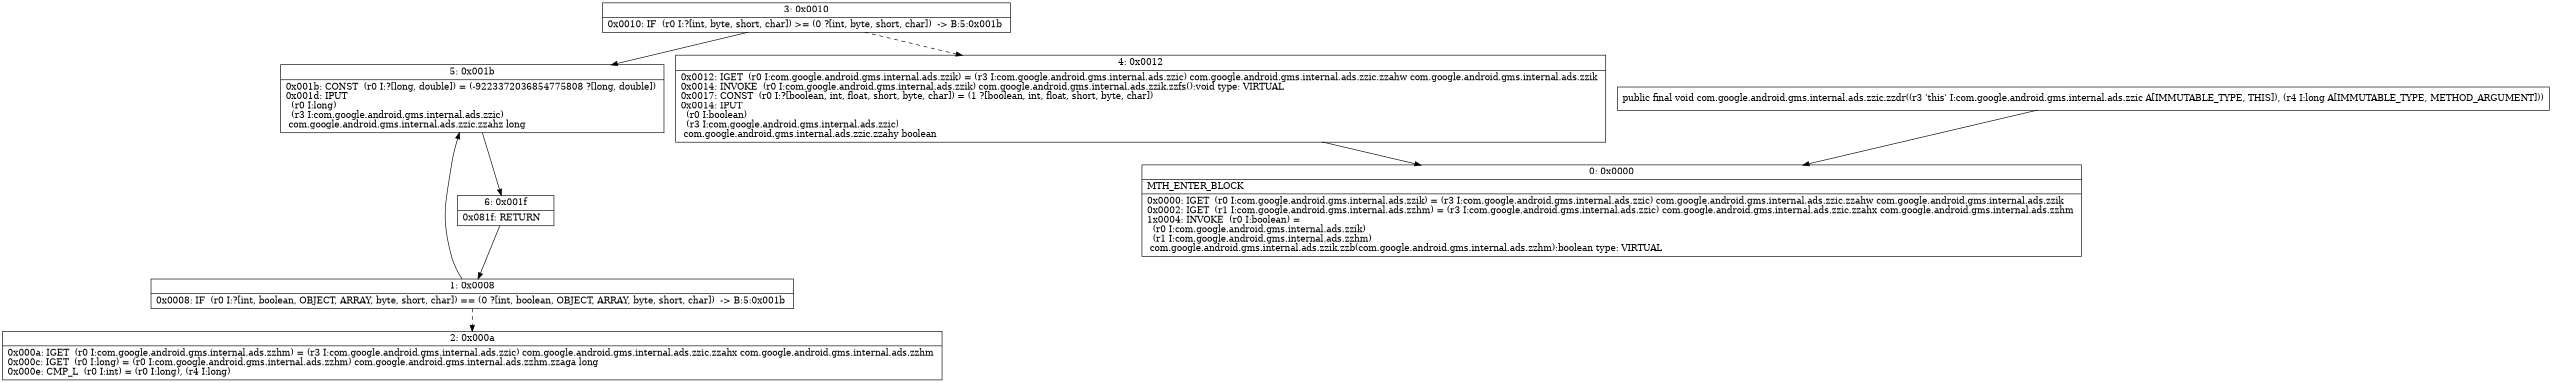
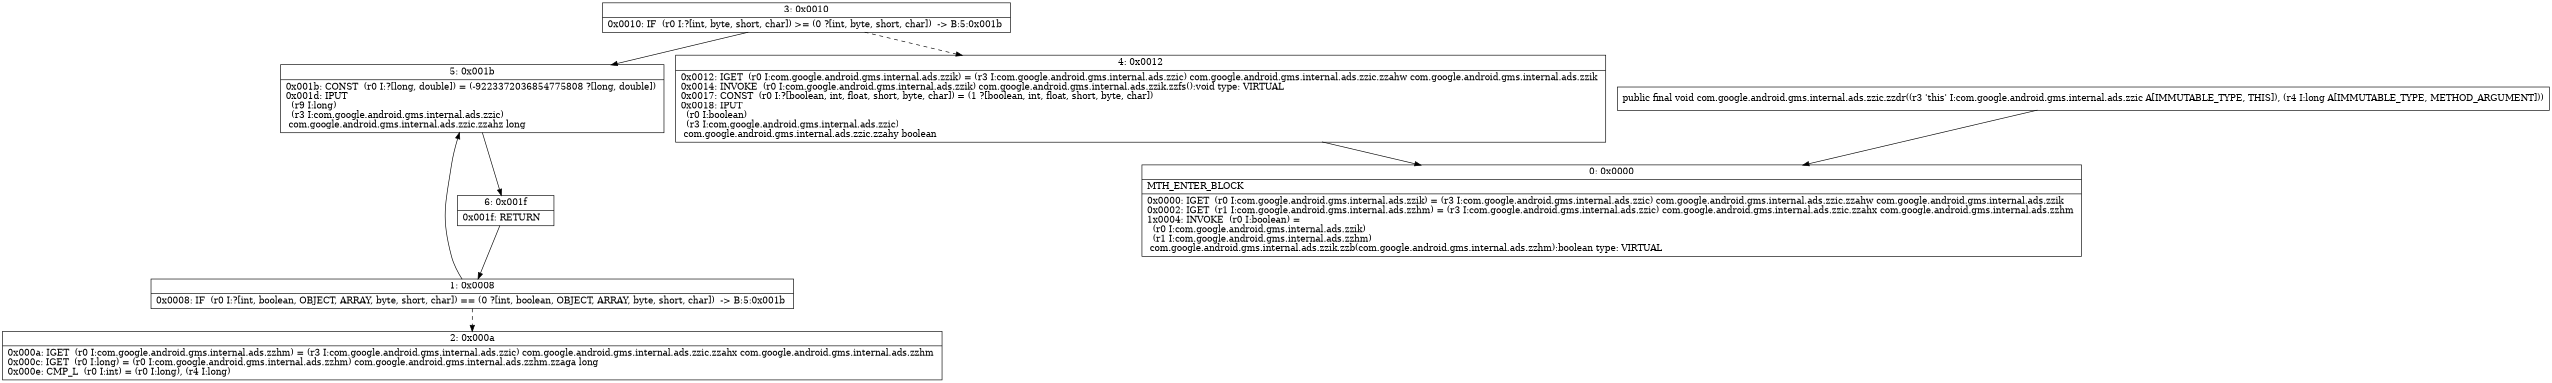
node "5: 0x001b": text "(r0 I:long)" -> "(r9 I:long)"
node "4: 0x0012": text "0x0014: IPUT" -> "0x0018: IPUT"
node "6: 0x001f": text "0x081f: RETURN" -> "0x001f: RETURN"
